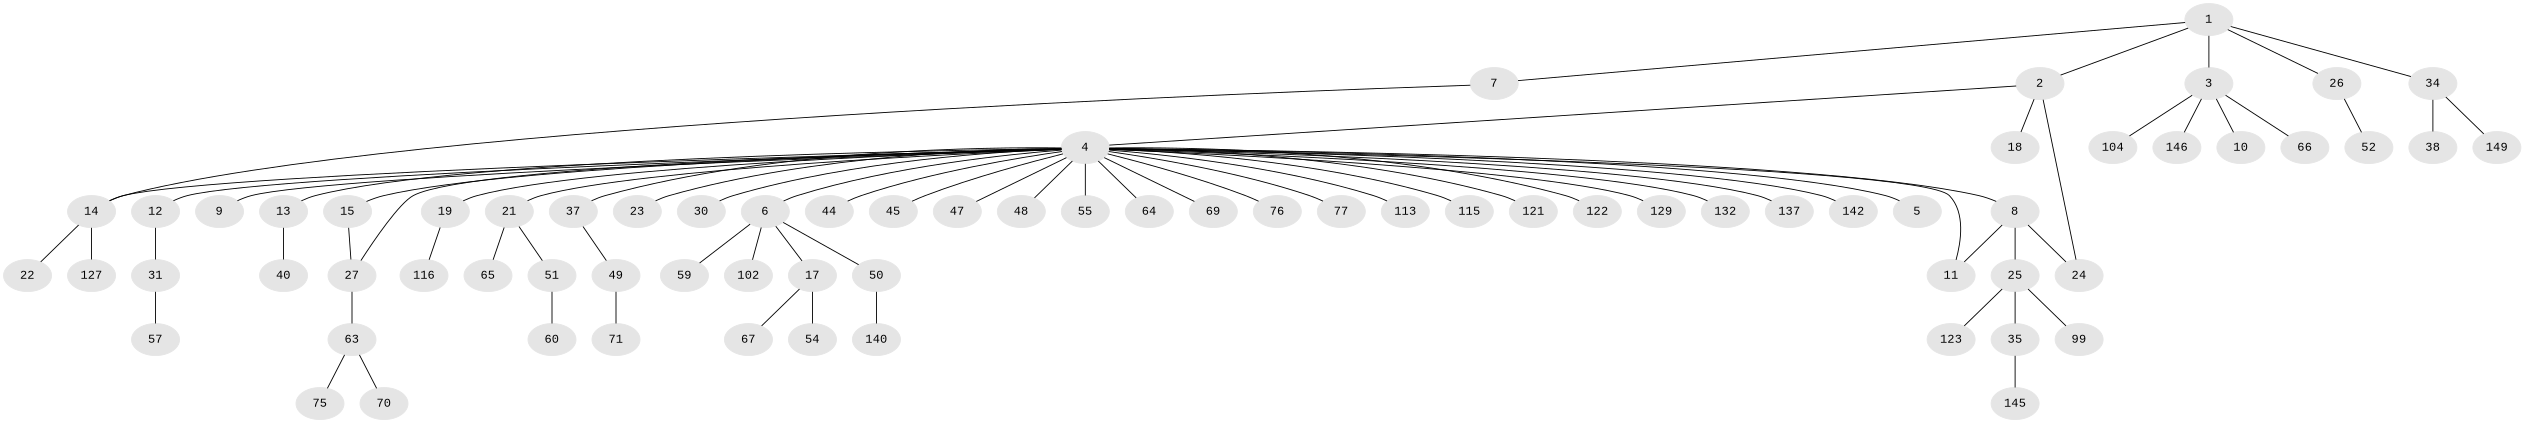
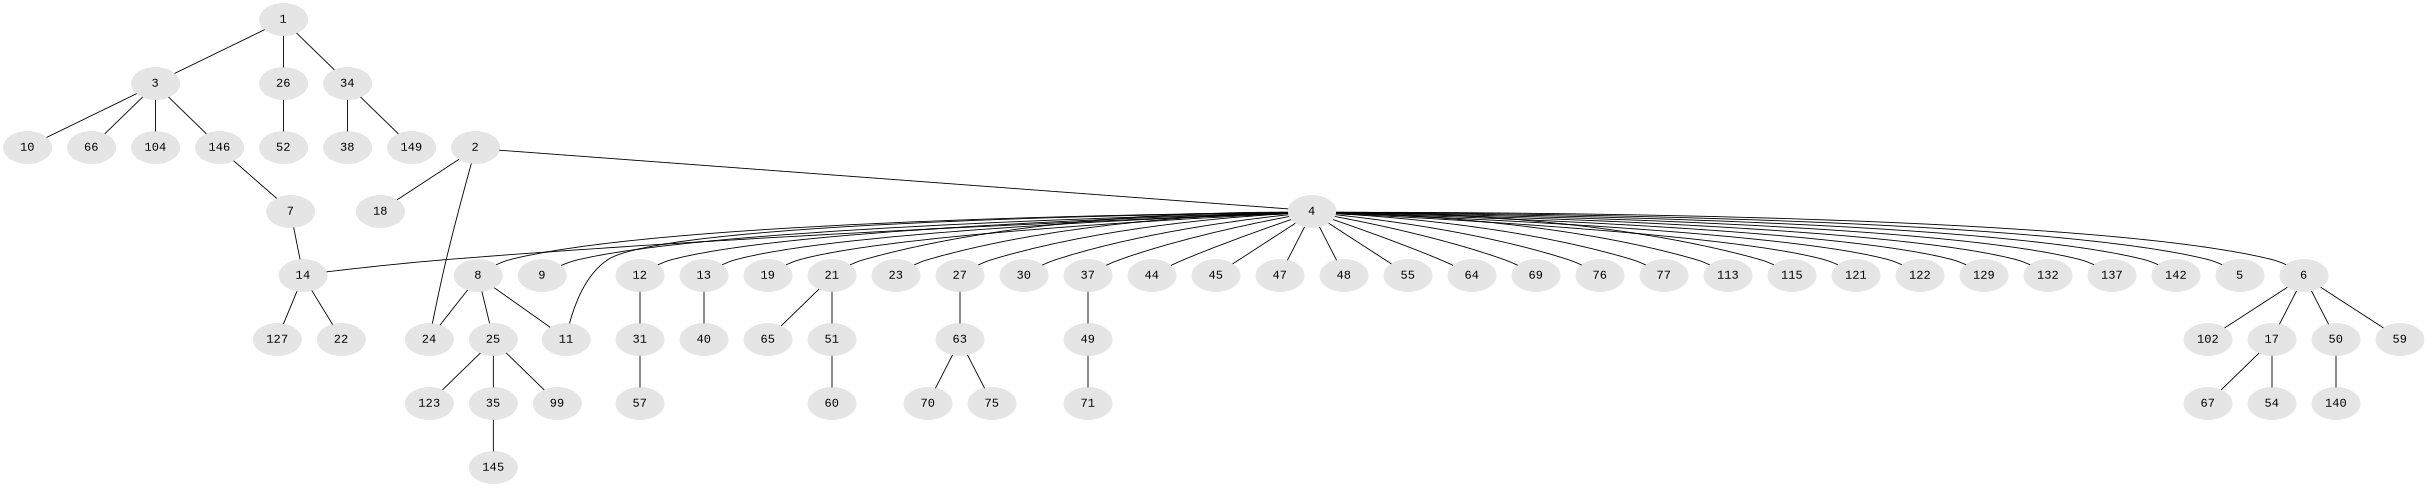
edge "1" -- "7": now "146" -- "7"
edge "1" -- "2": removed
node "15": removed
node "116": removed
